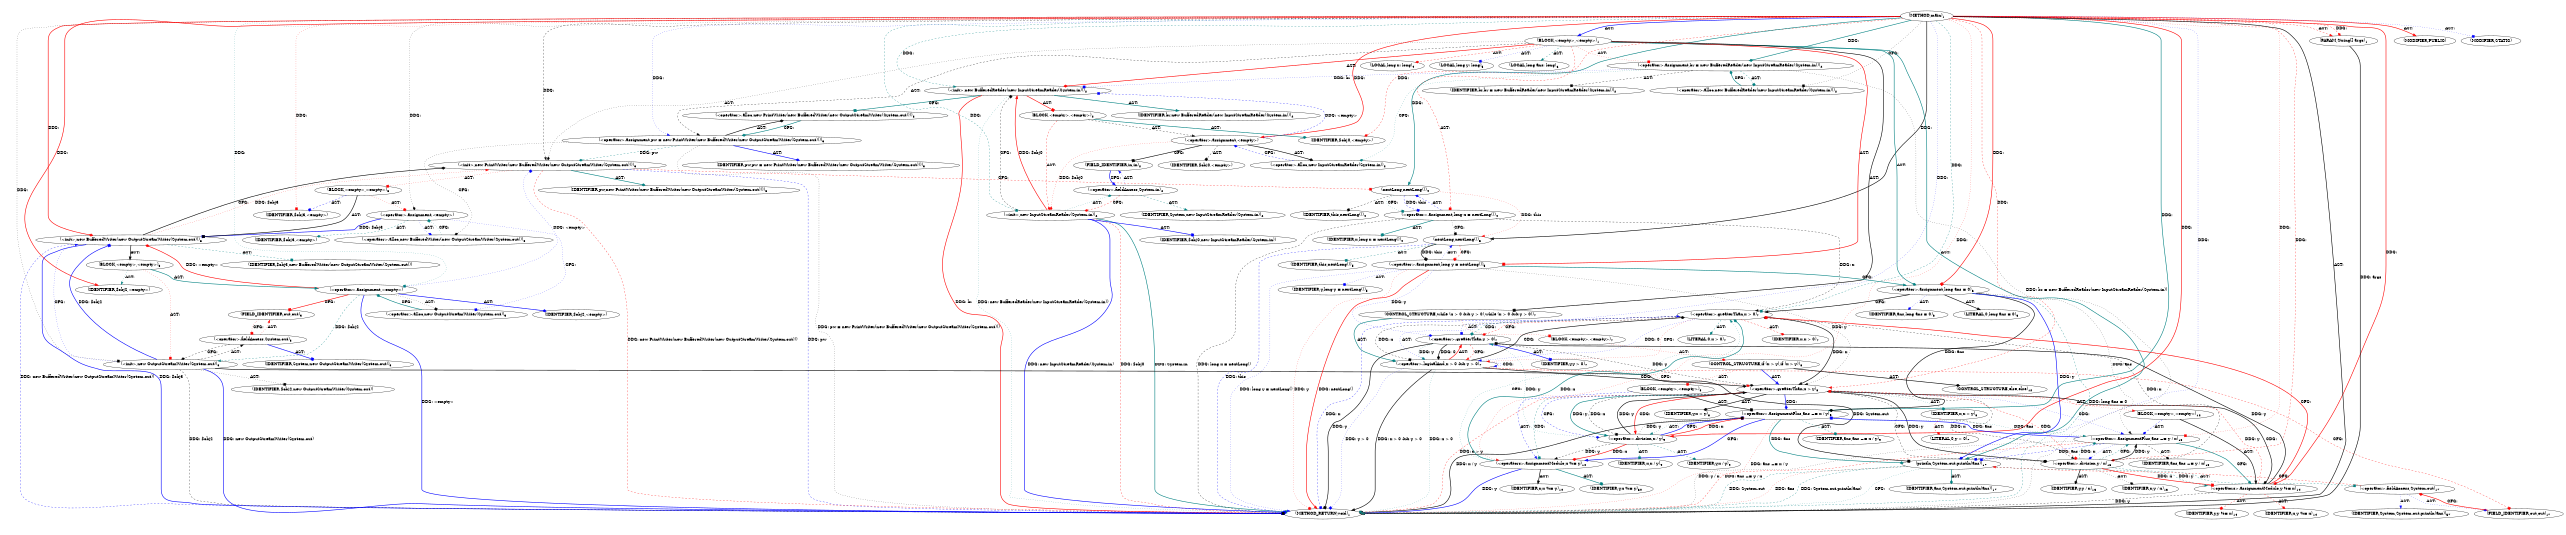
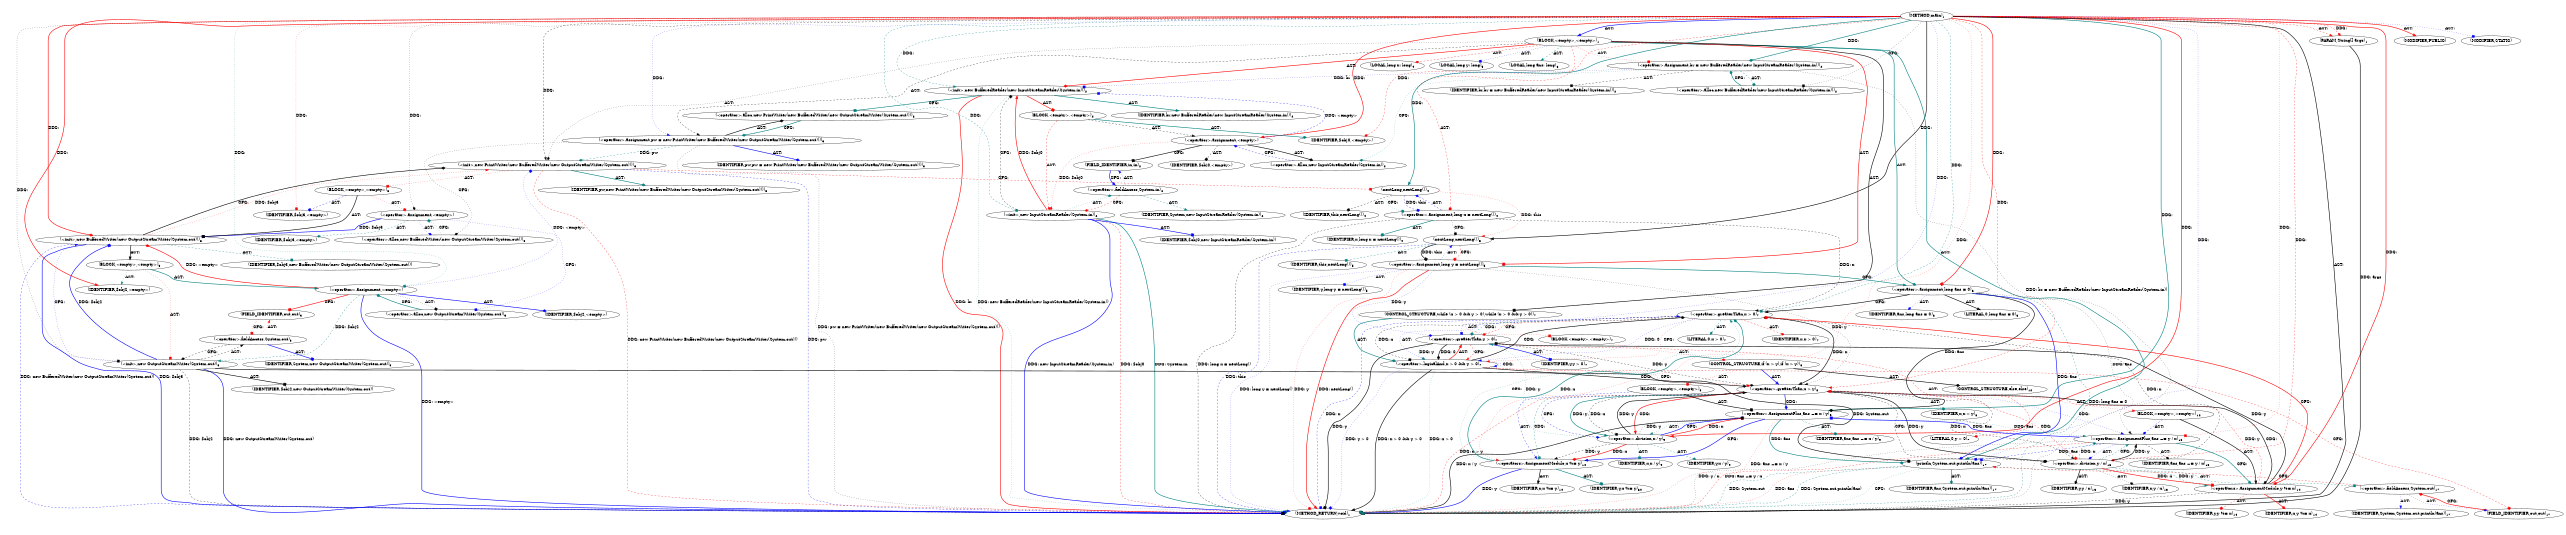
edge "(<init>,new OutputStreamWriter(System.out))" -> "(IDENTIFIER,$obj2,new OutputStreamWriter(System.out))": style dotted -> bold
edge "(<operator>.assignment,long ans = 0)" -> "(println,System.out.println(ans))": label "DDG: y" -> "DDG: ans"
node "(IDENTIFIER,y,x > y)": removed
edge "(IDENTIFIER,x,x > y)" -> "(LITERAL,0,y > 0)": now "(<operator>.greaterThan,y > 0)" -> "(LITERAL,0,y > 0)"
edge "(<operators>.assignmentModulo,y %= x)" -> "(IDENTIFIER,x,y %= x)": style dashed -> bold
node "(IDENTIFIER,System,System.out.println(ans))": text "57" -> "17"
